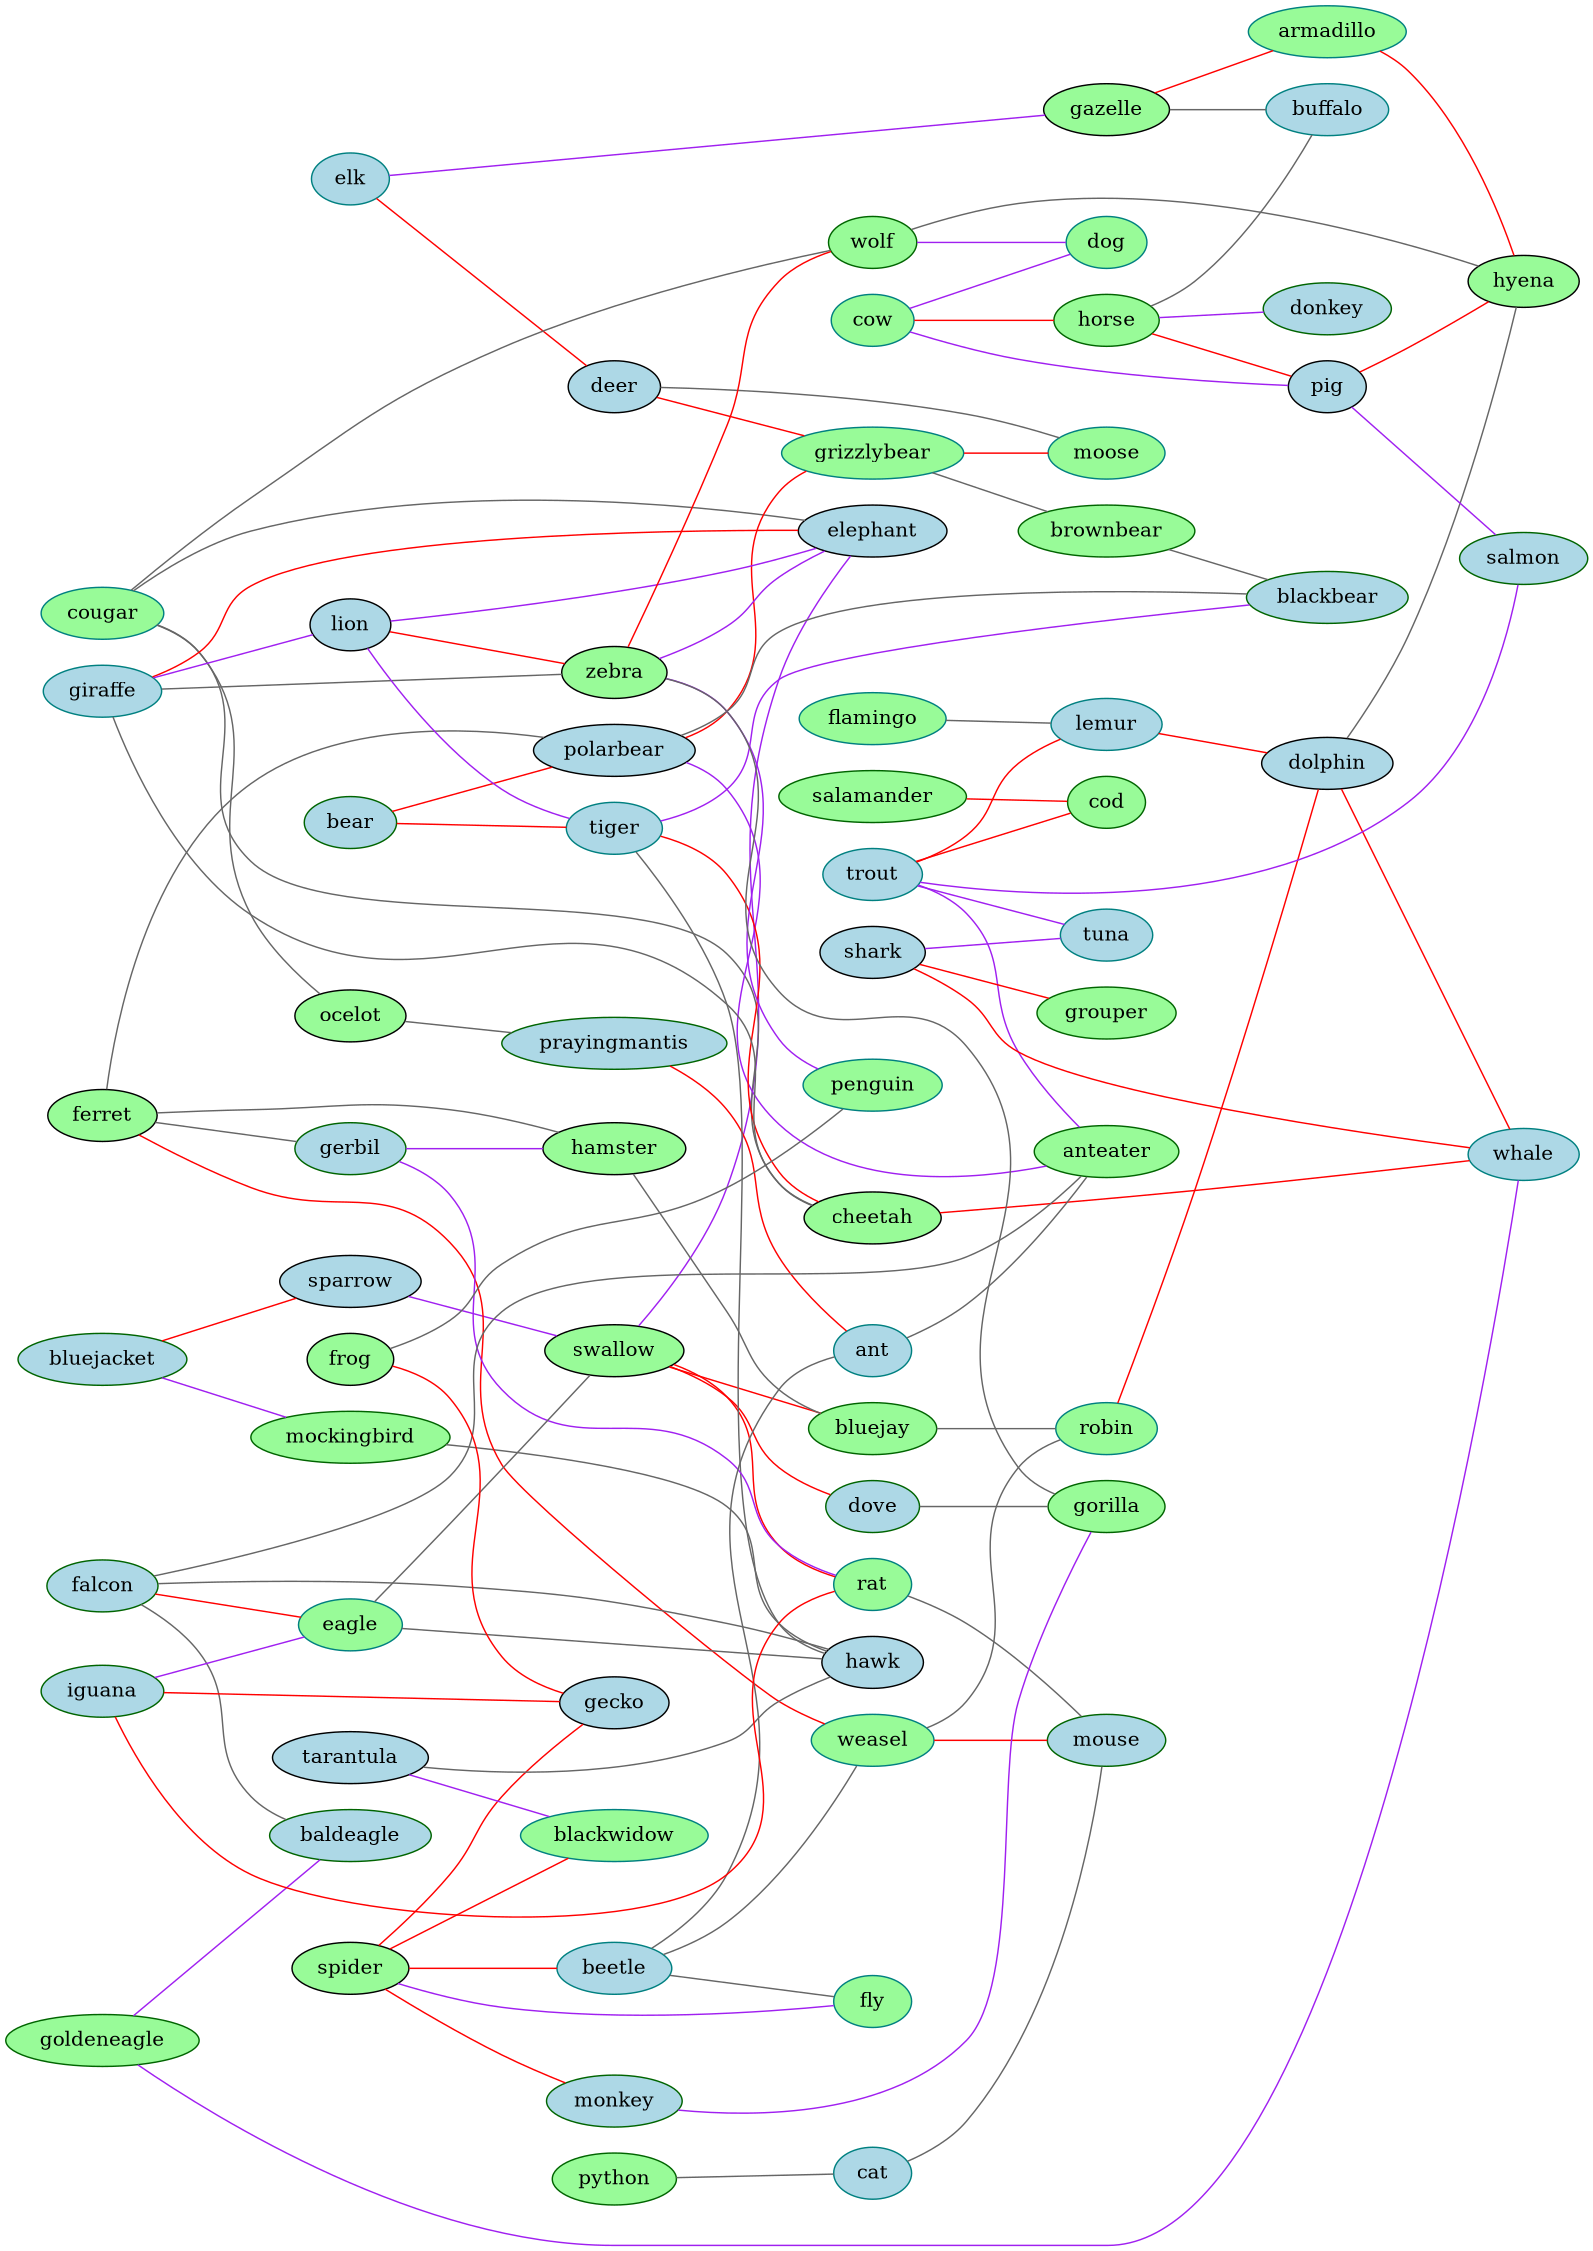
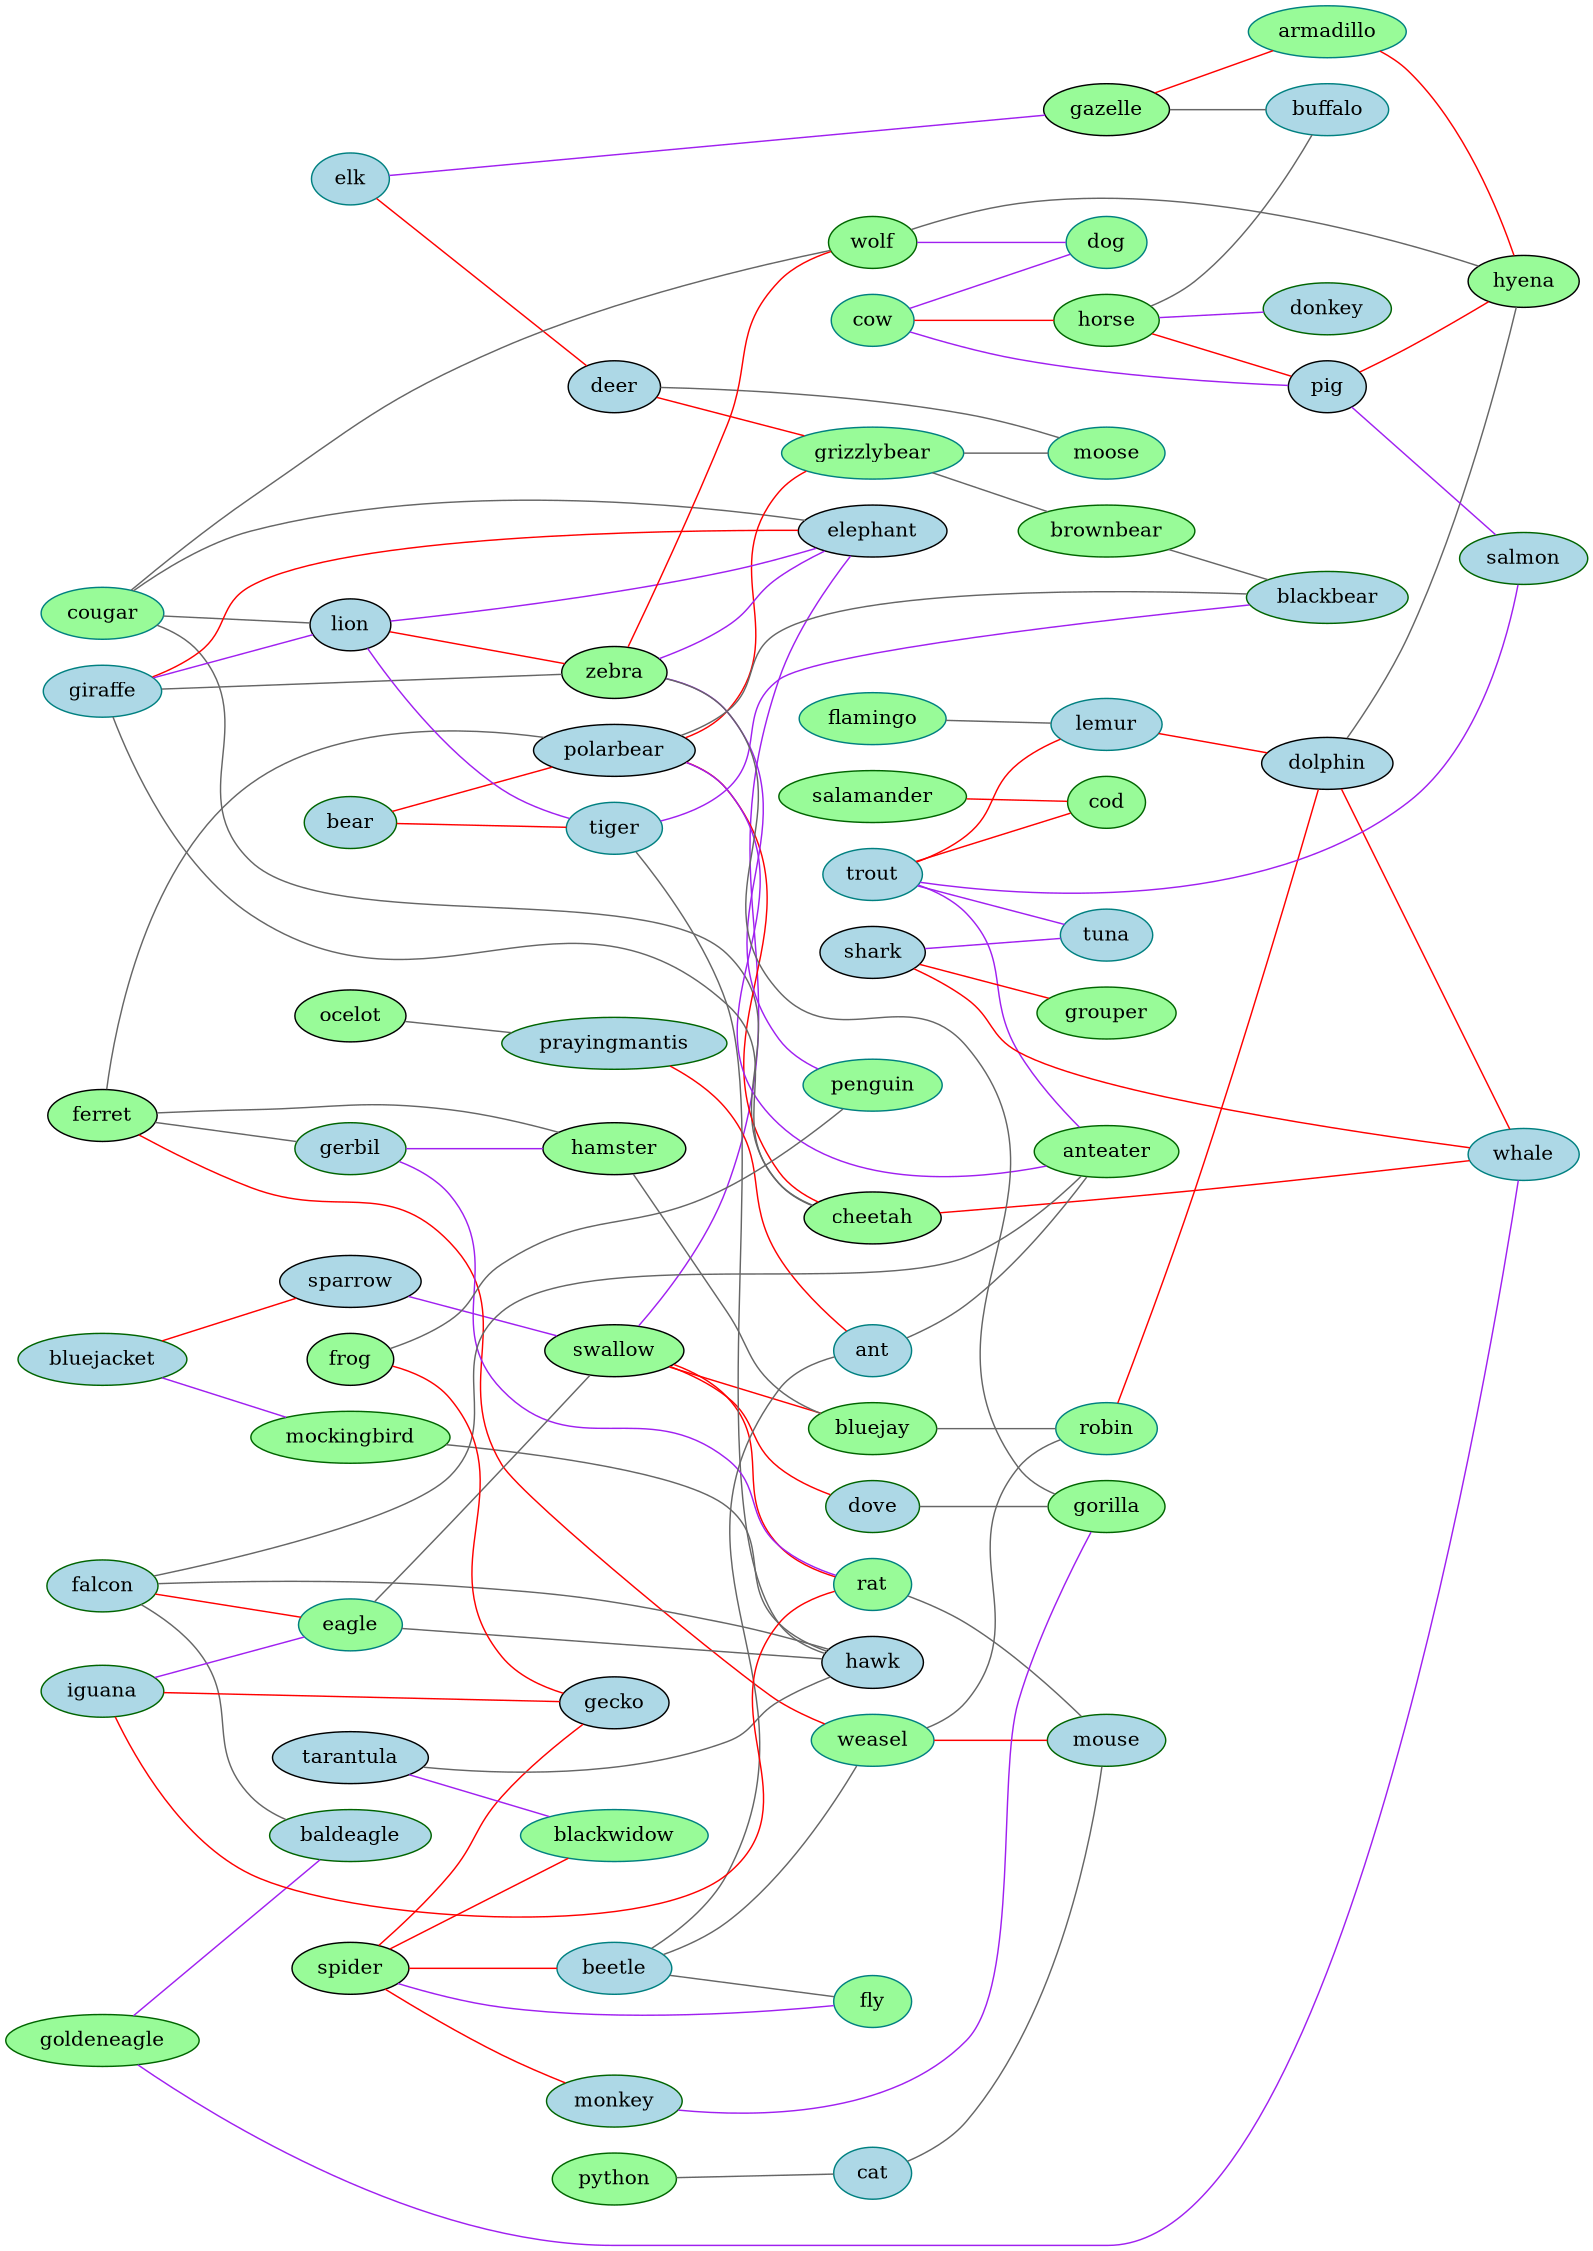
edge "grizzlybear" -- "moose": color red -> gray40
edge "cougar" -- "ocelot": now "cougar" -- "lion"
edge "tiger" -- "cheetah": now "polarbear" -- "cheetah"
